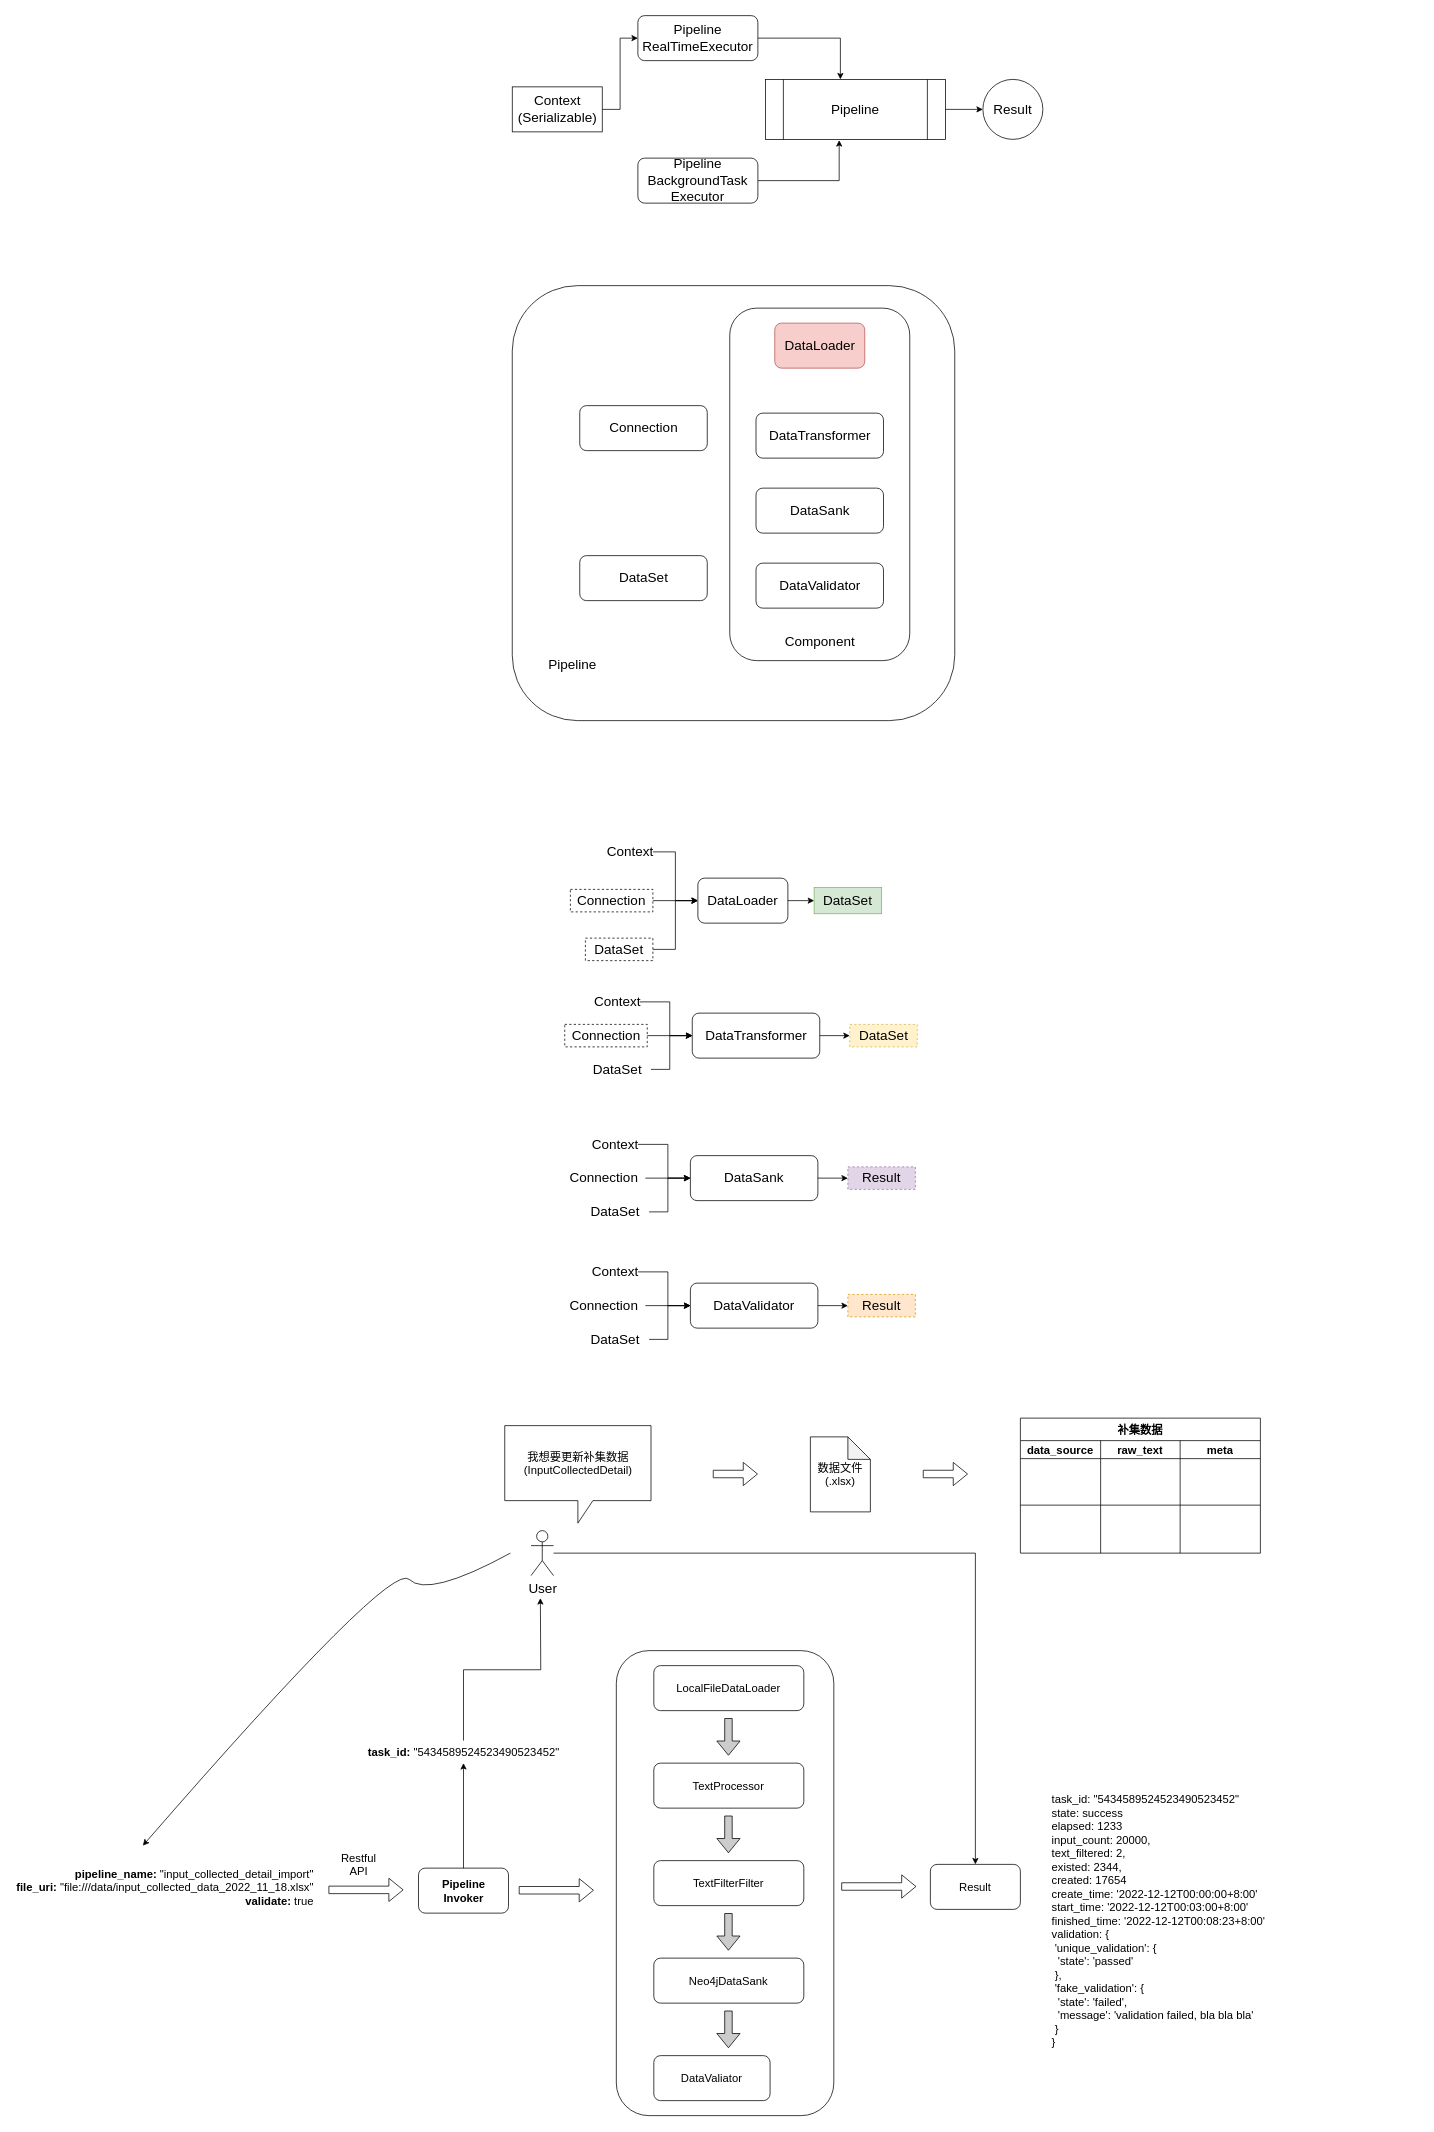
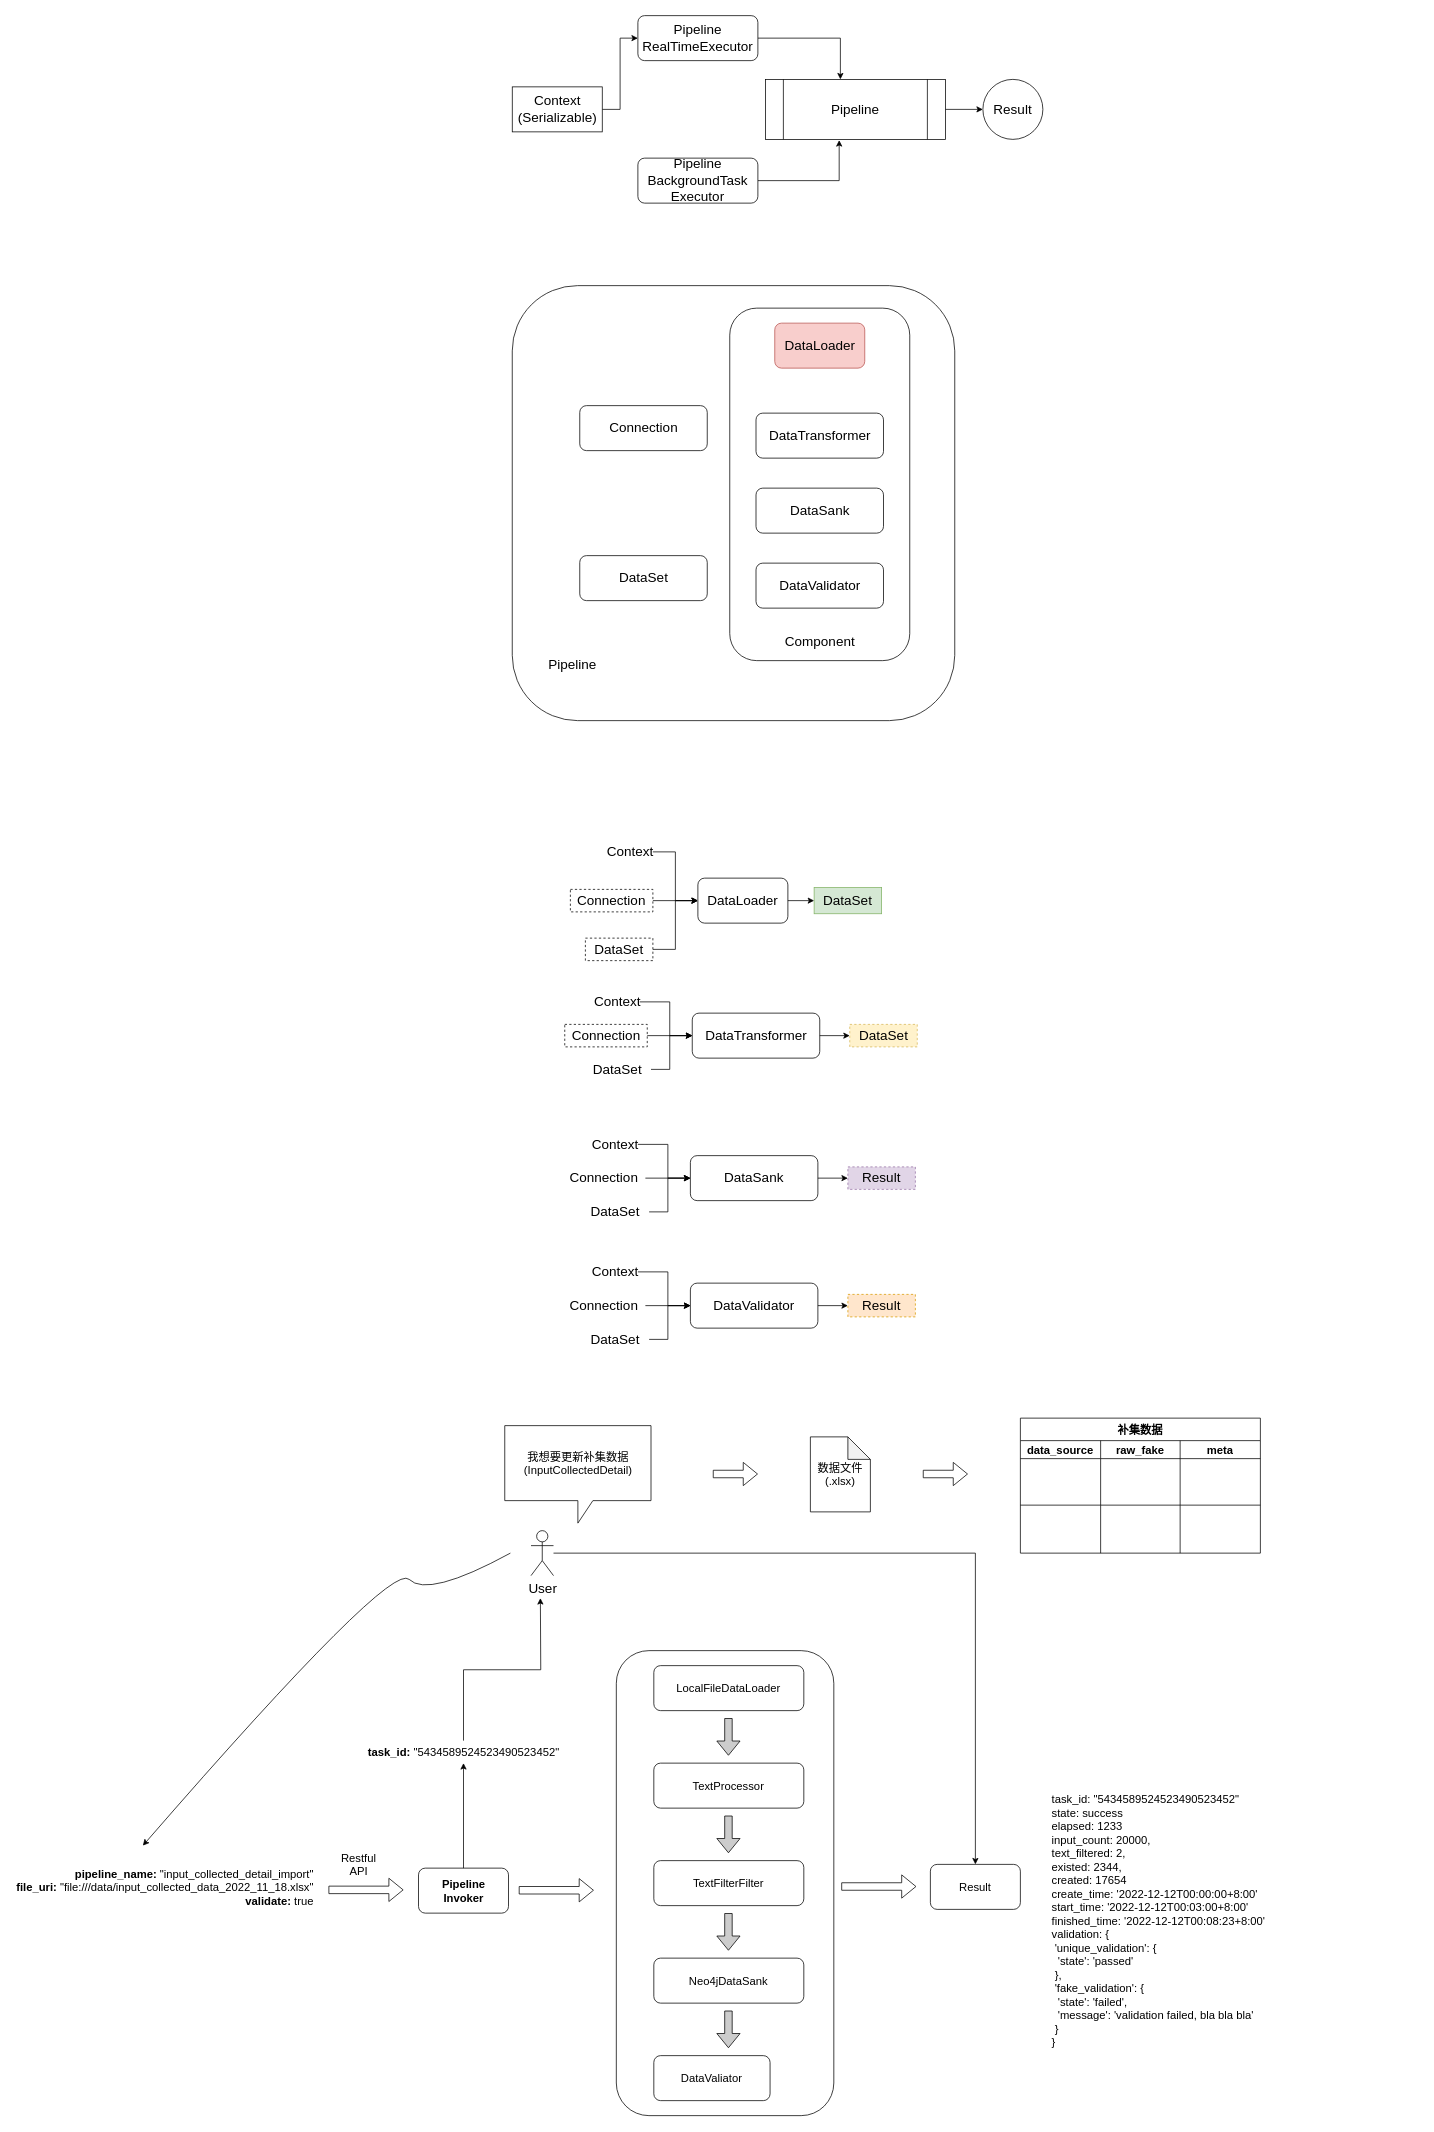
node "raw_text": label "raw_text" -> "raw_fake"
